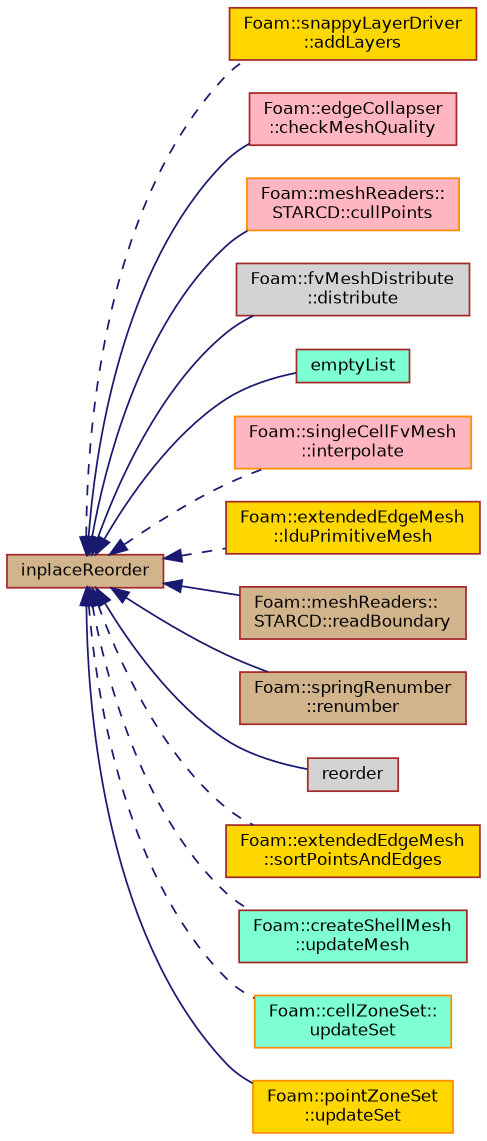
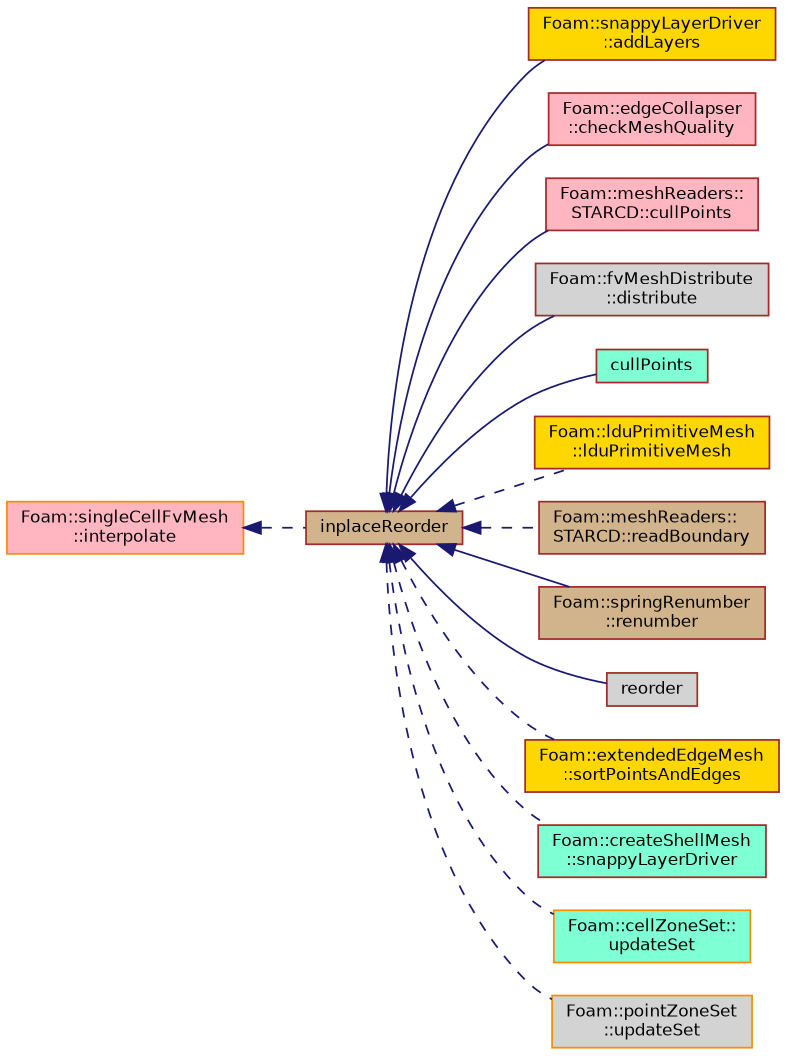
node "Foam::meshReaders:: STARCD::cullPoints": color darkorange -> brown
edge "Foam::snappyLayerDriver ::addLayers" -> "inplaceReorder": style dashed -> solid
node "emptyList": label "emptyList" -> "cullPoints"
edge "Foam::singleCellFvMesh ::interpolate" -> "inplaceReorder": reversed
node "Foam::extendedEdgeMesh ::lduPrimitiveMesh": label "Foam::extendedEdgeMesh ::lduPrimitiveMesh" -> "Foam::lduPrimitiveMesh ::lduPrimitiveMesh"
edge "Foam::meshReaders:: STARCD::readBoundary" -> "inplaceReorder": style solid -> dashed
edge "Foam::pointZoneSet ::updateSet" -> "inplaceReorder": style solid -> dashed
node "Foam::createShellMesh ::updateMesh": label "Foam::createShellMesh ::updateMesh" -> "Foam::createShellMesh ::snappyLayerDriver"
node "Foam::pointZoneSet ::updateSet": fillcolor gold -> lightgrey
